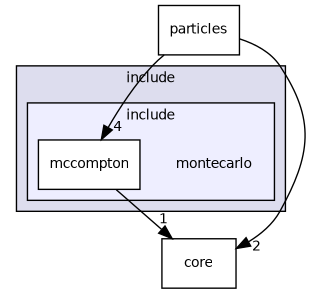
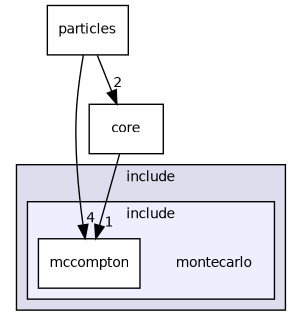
edge "mccompton" -> "core": reversed
